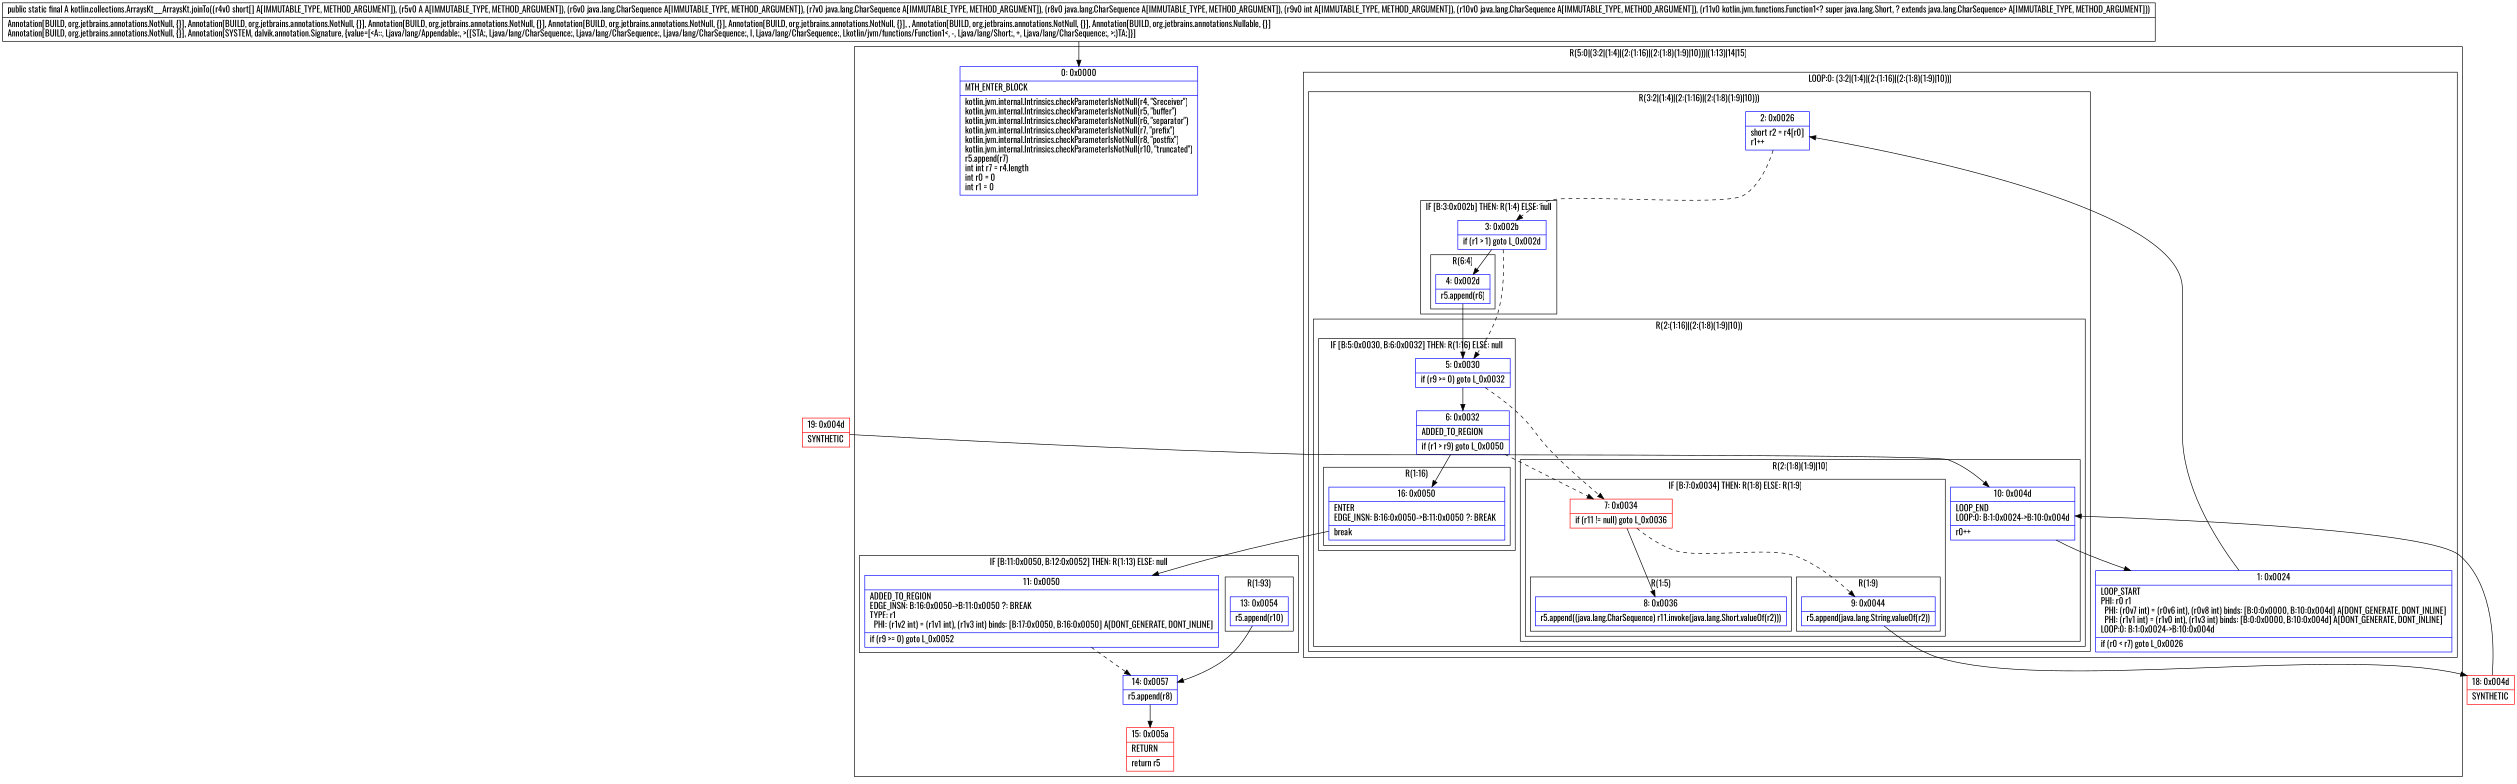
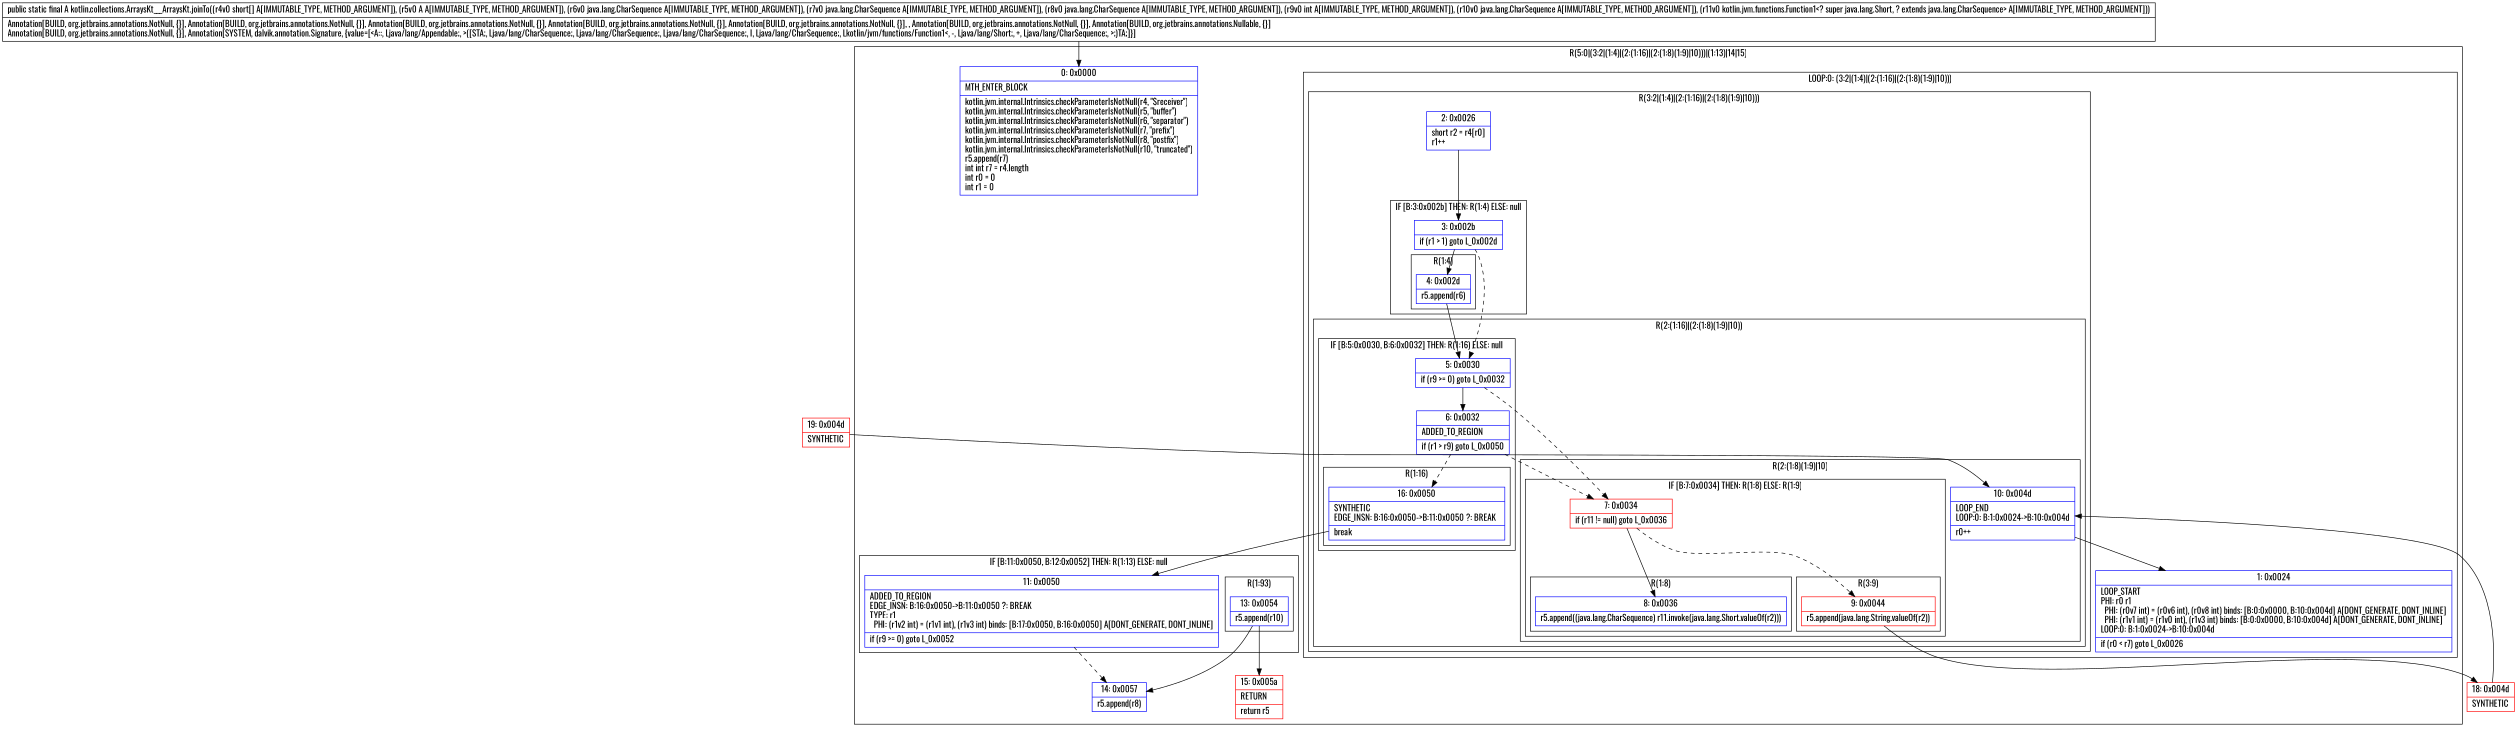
edge "2: 0x0026" -> "3: 0x002b": style dashed -> solid
edge "1: 0x0024" -> "2: 0x0026": removed
cluster "R(6:4)": label "R(6:4)" -> "R(1:4)"
edge "6: 0x0032" -> "16: 0x0050": style solid -> dashed
node "16: 0x0050": text "ENTER" -> "SYNTHETIC"
cluster "R(1:5)": label "R(1:5)" -> "R(1:8)"
cluster "R(1:9)": label "R(1:9)" -> "R(3:9)"
node "9: 0x0044": color blue -> red
edge "14: 0x0057" -> "15: 0x005a": now "13: 0x0054" -> "15: 0x005a"
